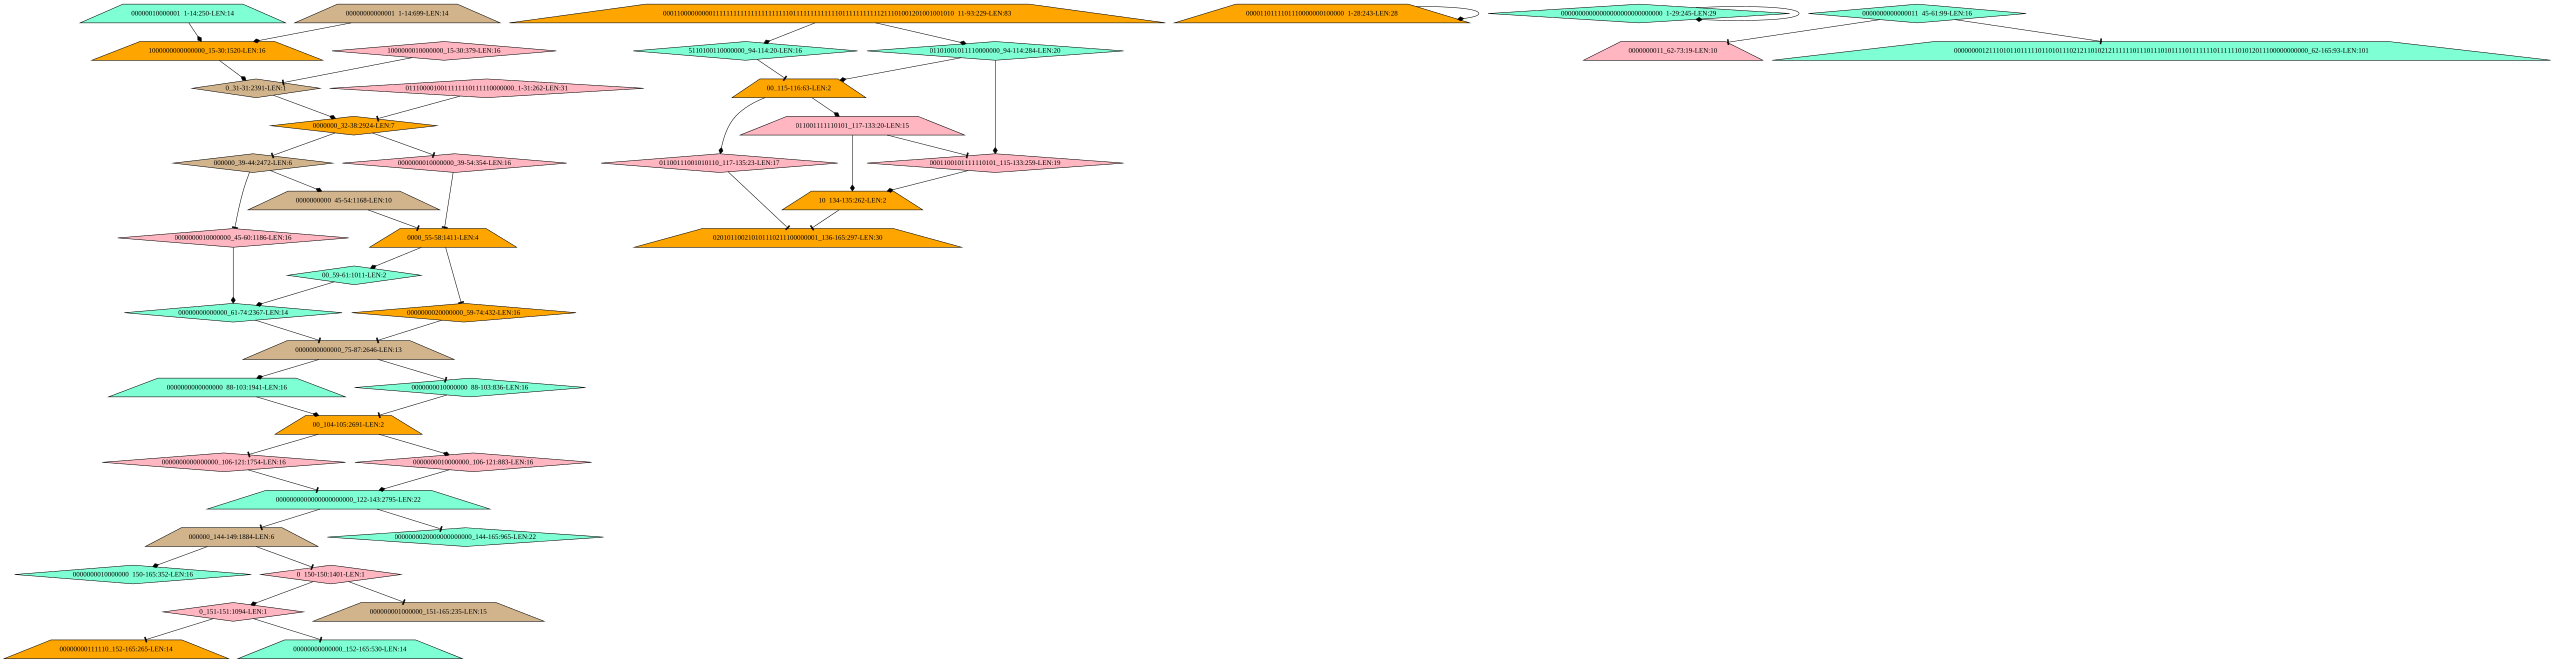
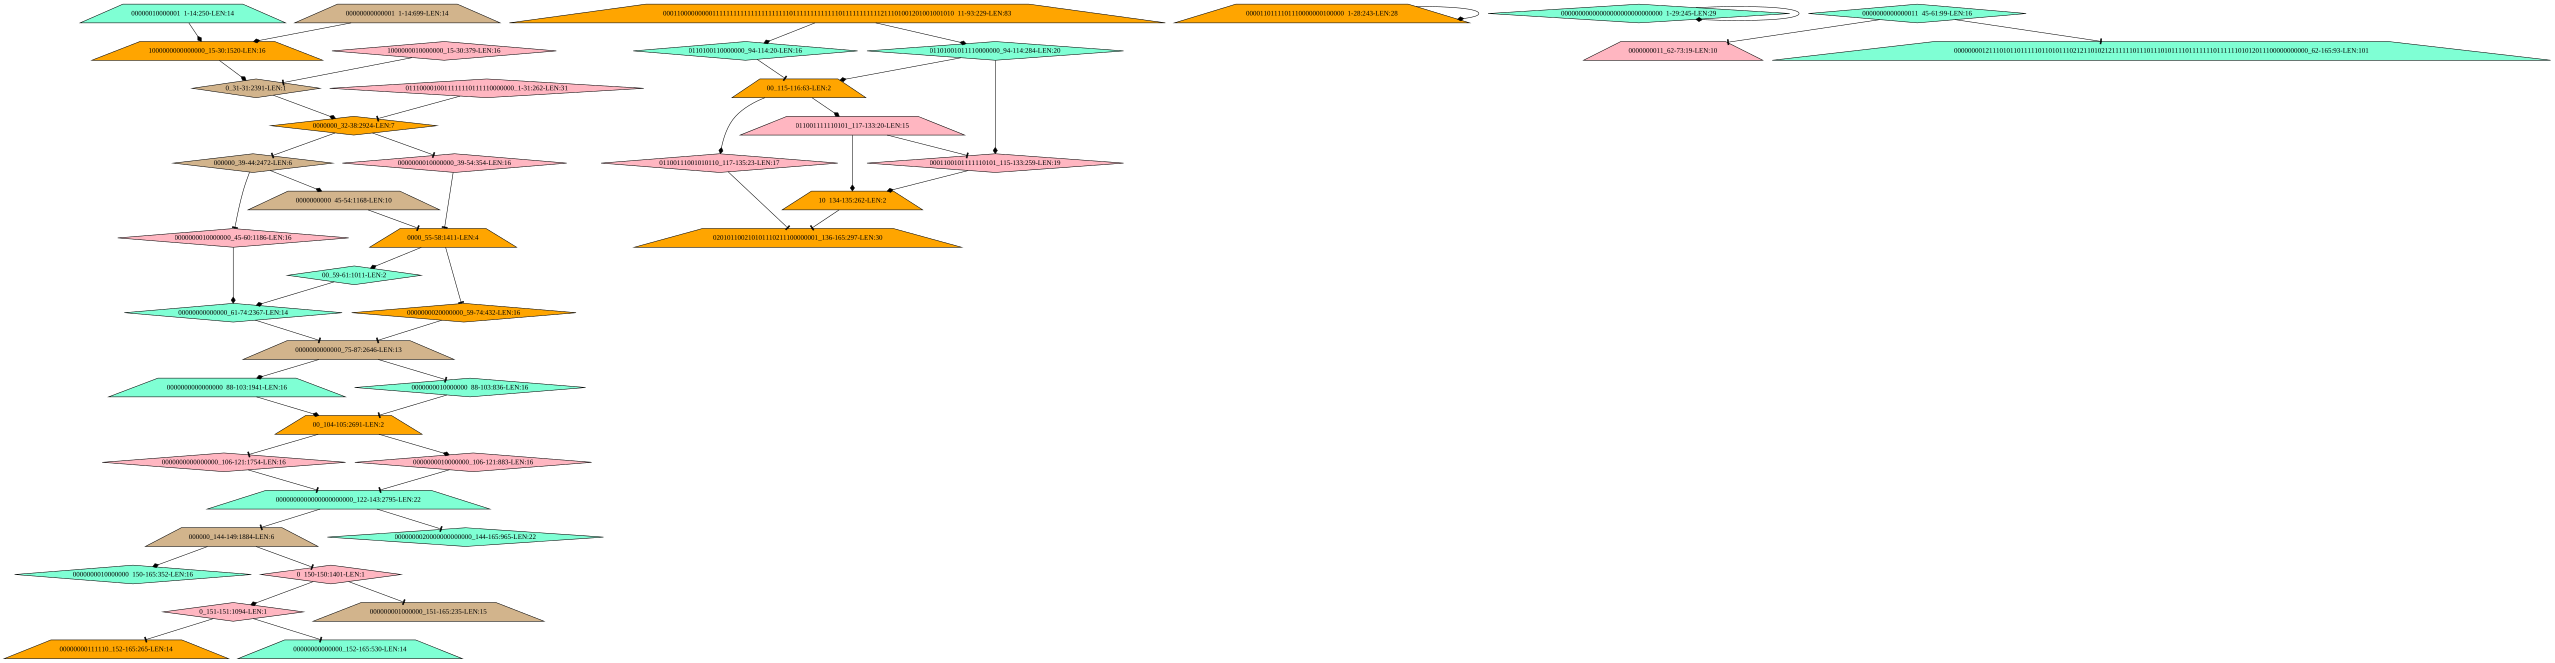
node "5110100110000000_94-114:20-LEN:16": label "5110100110000000_94-114:20-LEN:16" -> "0110100110000000_94-114:20-LEN:16"
edge "0000000010000000_106-121:883-LEN:16" -> "0000000000000000000000_122-143:2795-LEN:22": arrowhead diamond -> tee
